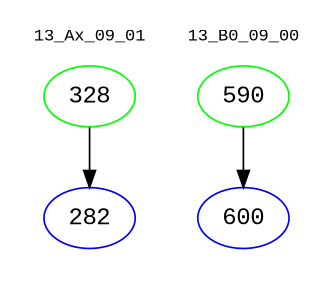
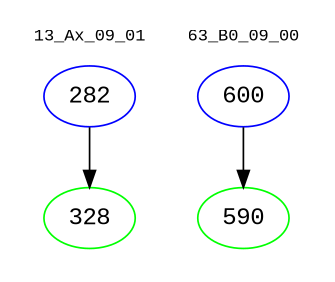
cluster "13_B0_09_00": label "13_B0_09_00" -> "63_B0_09_00"
edge "328" -> "282": reversed
edge "590" -> "600": reversed
